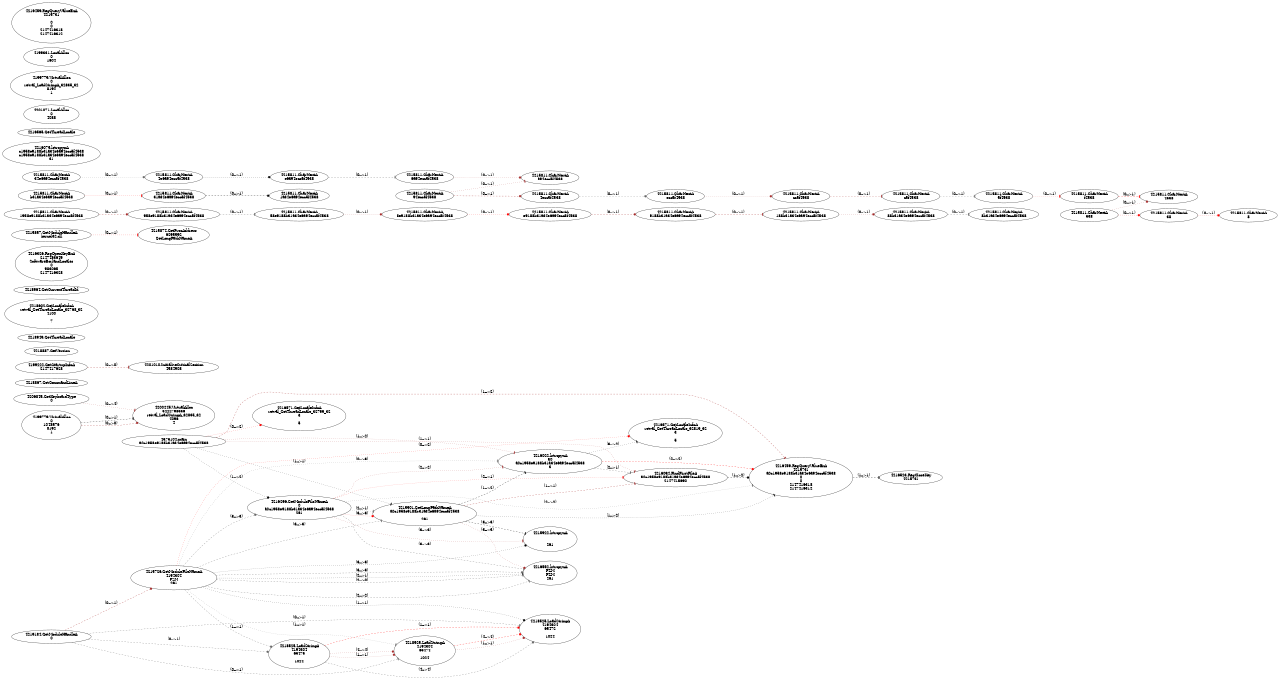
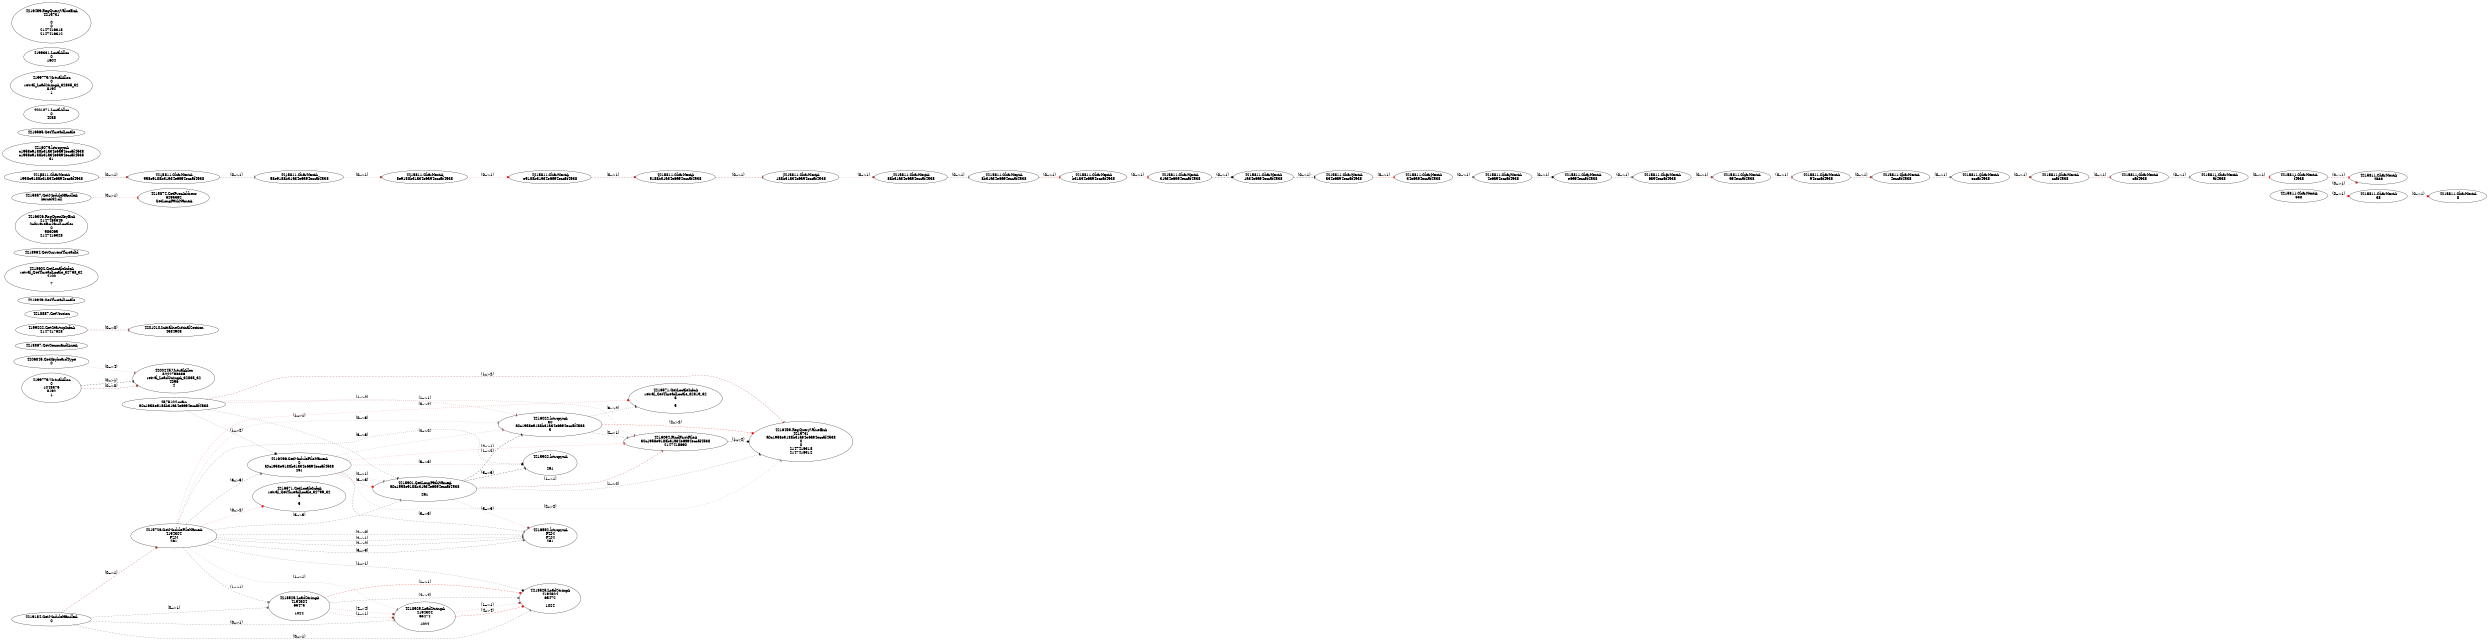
edge "4215811.CharNextA e6a94ecc5f4538" -> "4215811.CharNextA 6a94ecc5f4538": arrowhead tee -> dot
edge "4215811.CharNextA 8b31a34e6a94ecc5f4538" -> "4215811.CharNextA b31a34e6a94ecc5f4538": added, label "(0-->1)"
node "4215811.CharNextA a34e6a94ecc5f4538": added
edge "4215811.CharNextA 94ecc5f4538" -> "4215811.CharNextA a94ecc5f4538": reversed
edge "4575104.main a0c1958e9188b31a34e6a94ecc5f4538" -> "4216571.GetLocaleInfoA retval_GetThreadLocale_32799_32 3 5": now "4215726.GetModuleFileNameA 4194304 PZM 261" -> "4216571.GetLocaleInfoA retval_GetThreadLocale_32799_32 3 5"
node "4216523.RegCloseKey 4215731": removed
